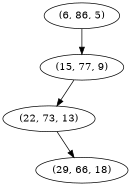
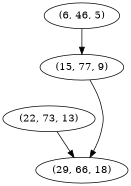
node "(6, 86, 5)": label "(6, 86, 5)" -> "(6, 46, 5)"
edge "(15, 77, 9)" -> "(22, 73, 13)": now "(15, 77, 9)" -> "(29, 66, 18)"
